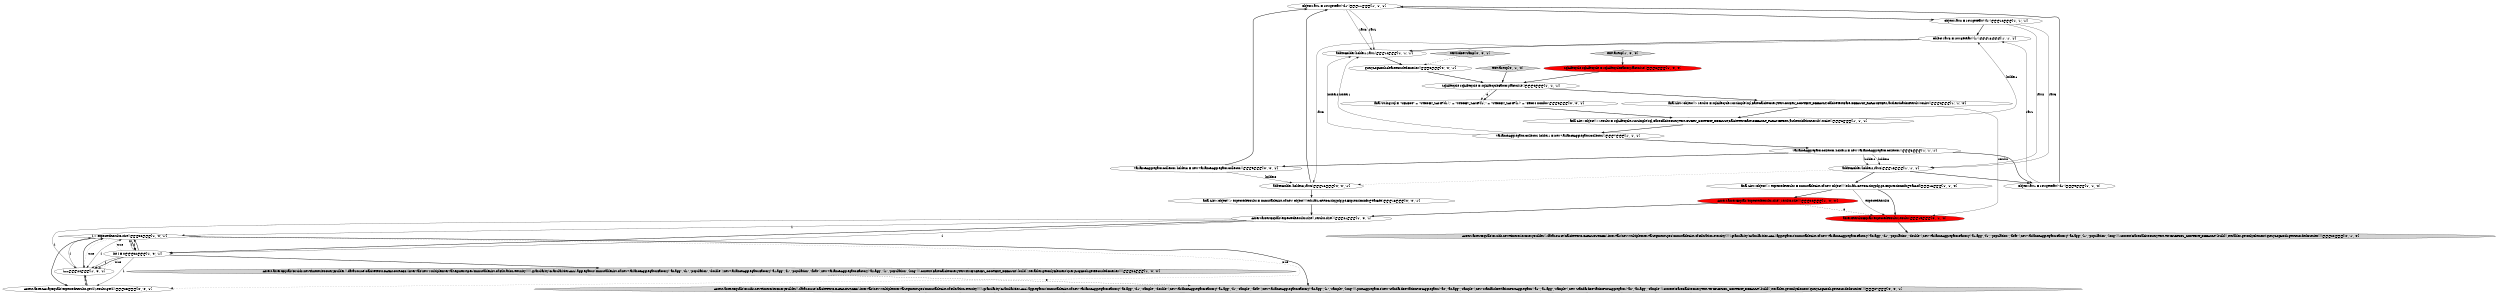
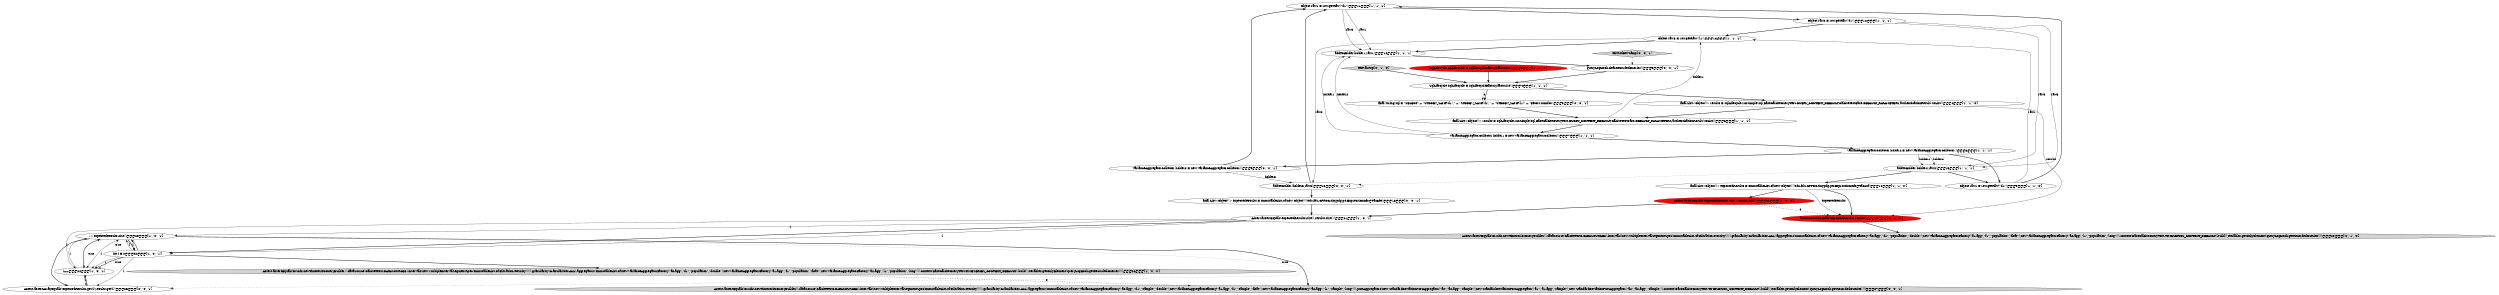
node "testVarPop['1', '0', '0']": removed
node "i < expectedResults.size()@@@23@@@['1', '0', '1']": shape diamond -> ellipse
